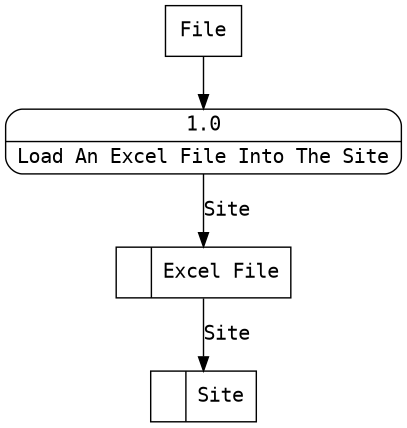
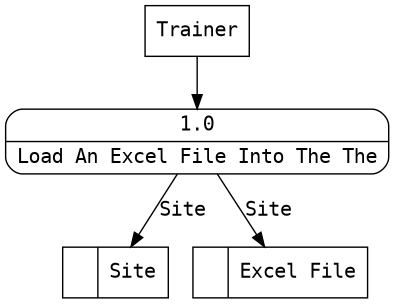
node "File": label "File" -> "Trainer"
node "1.0": text "Load An Excel File Into The Site" -> "Load An Excel File Into The The"
edge "Excel File" -> "Site": now "1.0" -> "Site"
